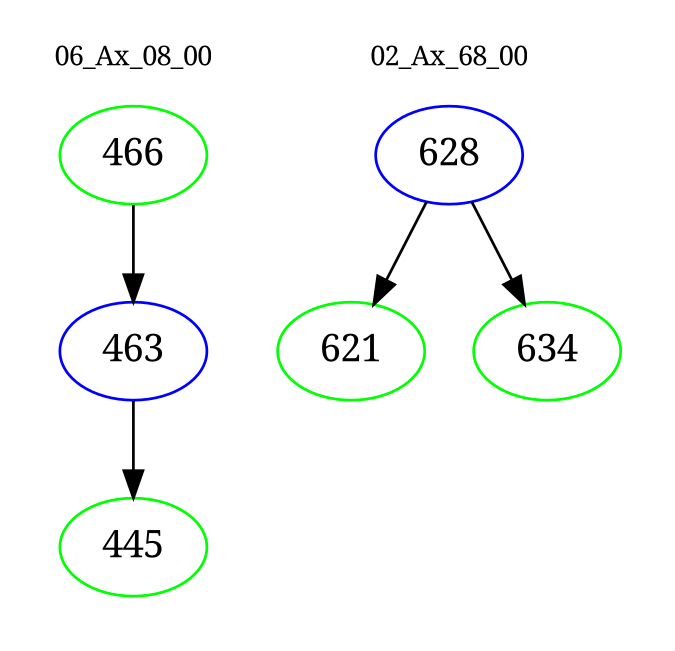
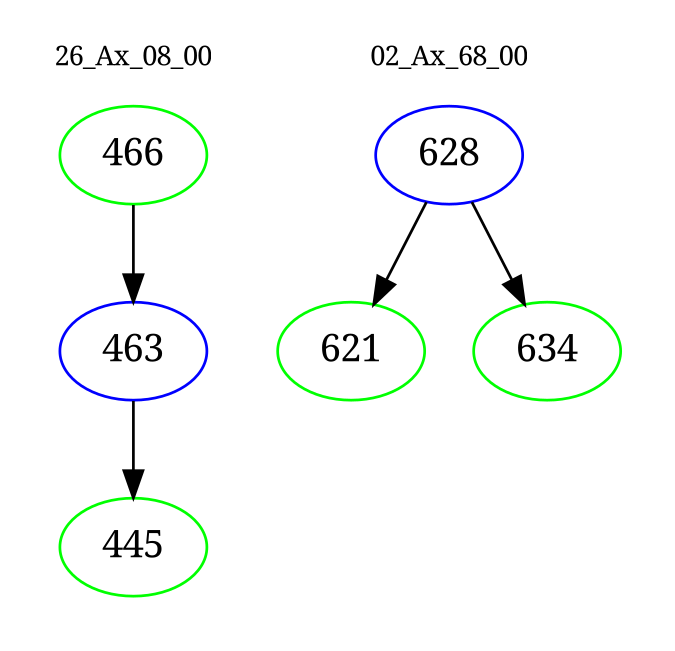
cluster "06_Ax_08_00": label "06_Ax_08_00" -> "26_Ax_08_00"
